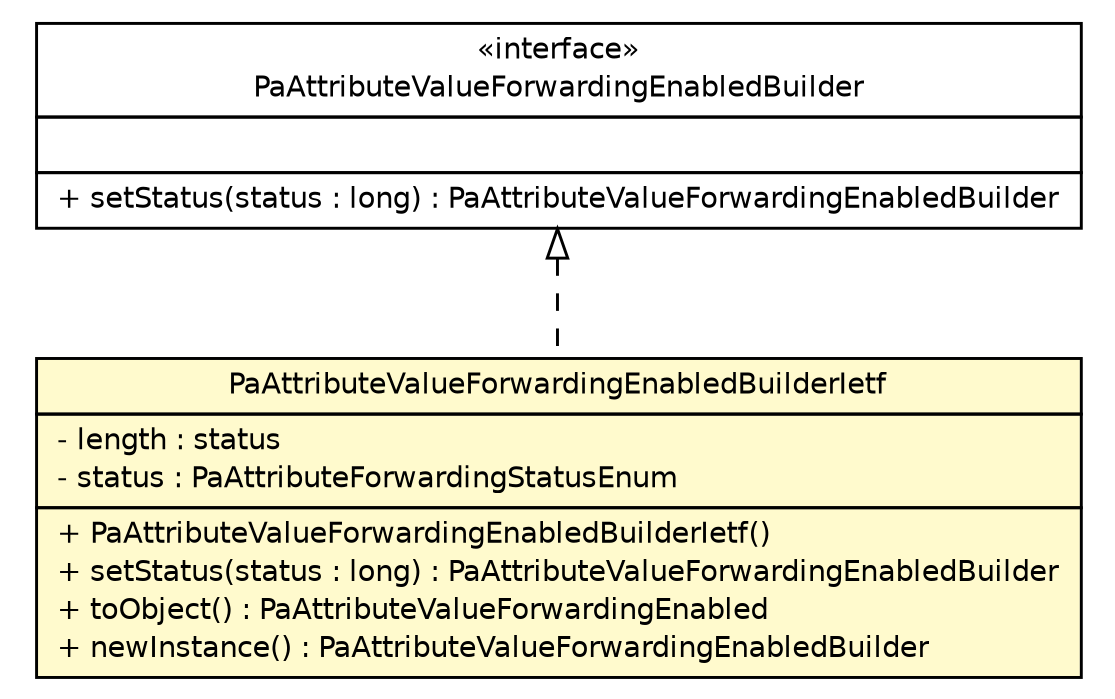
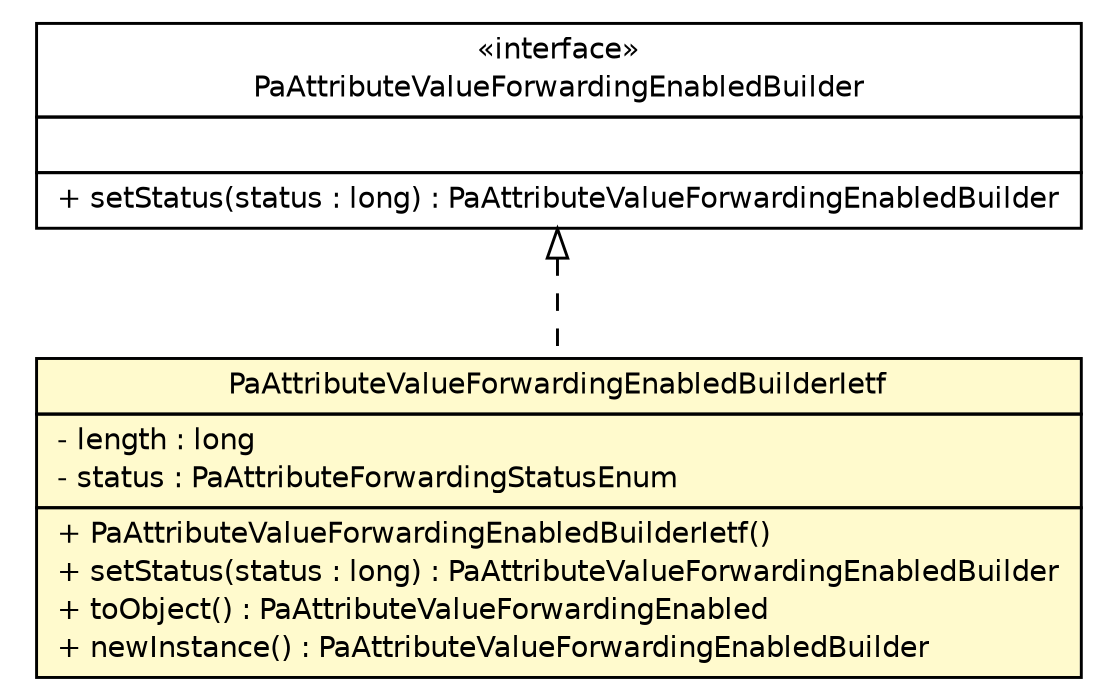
node "PaAttributeValueForwardingEnabledBuilderIetf": text "- length : status" -> "- length : long"
